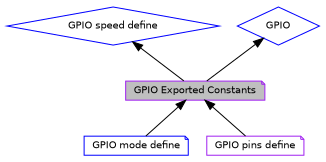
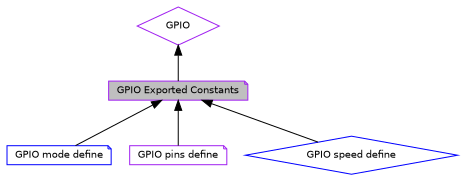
node "GPIO": color blue -> purple
edge "GPIO Exported Constants" -> "GPIO speed define": reversed
